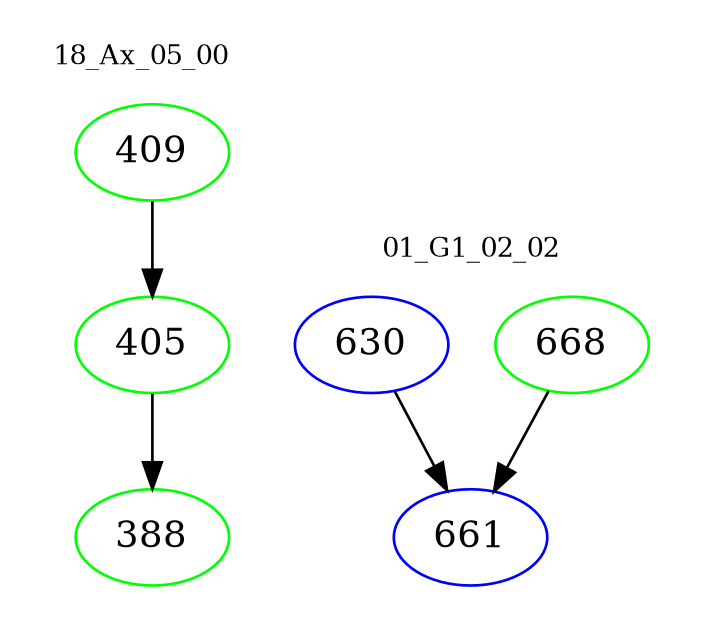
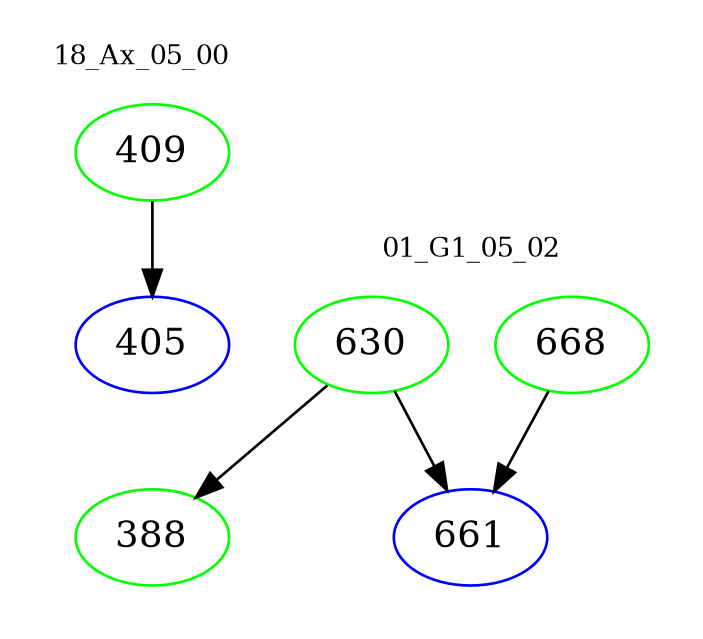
cluster "01_G1_02_02": label "01_G1_02_02" -> "01_G1_05_02"
node "405": color green -> blue
node "630": color blue -> green
edge "405" -> "388": now "630" -> "388"
